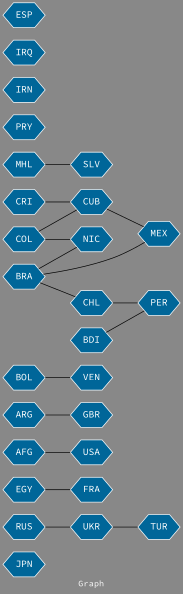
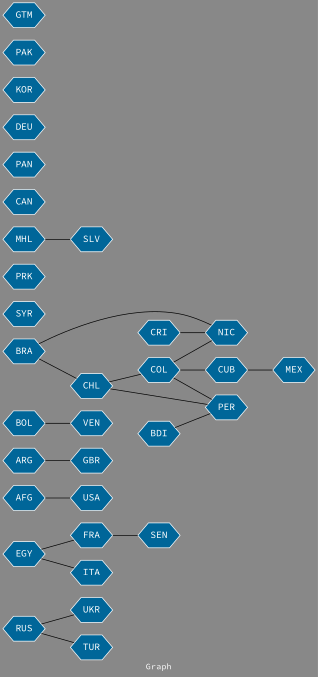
node "GTM": added
node "ESP": removed
node "IRQ": removed
node "PAK": added
node "IRN": removed
node "KOR": added
node "PRY": removed
node "DEU": added
node "PAN": added
node "CAN": added
edge "CRI" -- "CUB": now "CRI" -- "NIC"
edge "MEX" -- "BRA": removed
node "PRK": added
node "SYR": added
edge "COL" -- "CHL": added
edge "COL" -- "PER": added
edge "UKR" -- "TUR": now "RUS" -- "TUR"
node "SEN": added
node "JPN": removed
node "ITA": added
